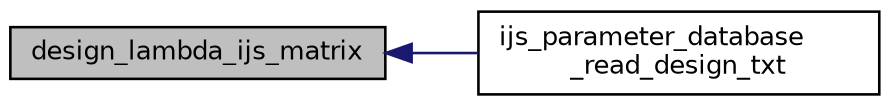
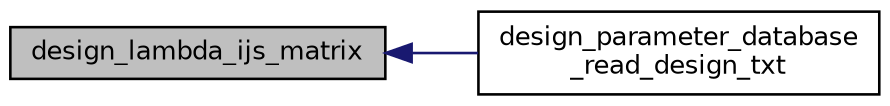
node "ijs_parameter_database _read_design_txt": label "ijs_parameter_database _read_design_txt" -> "design_parameter_database _read_design_txt"
